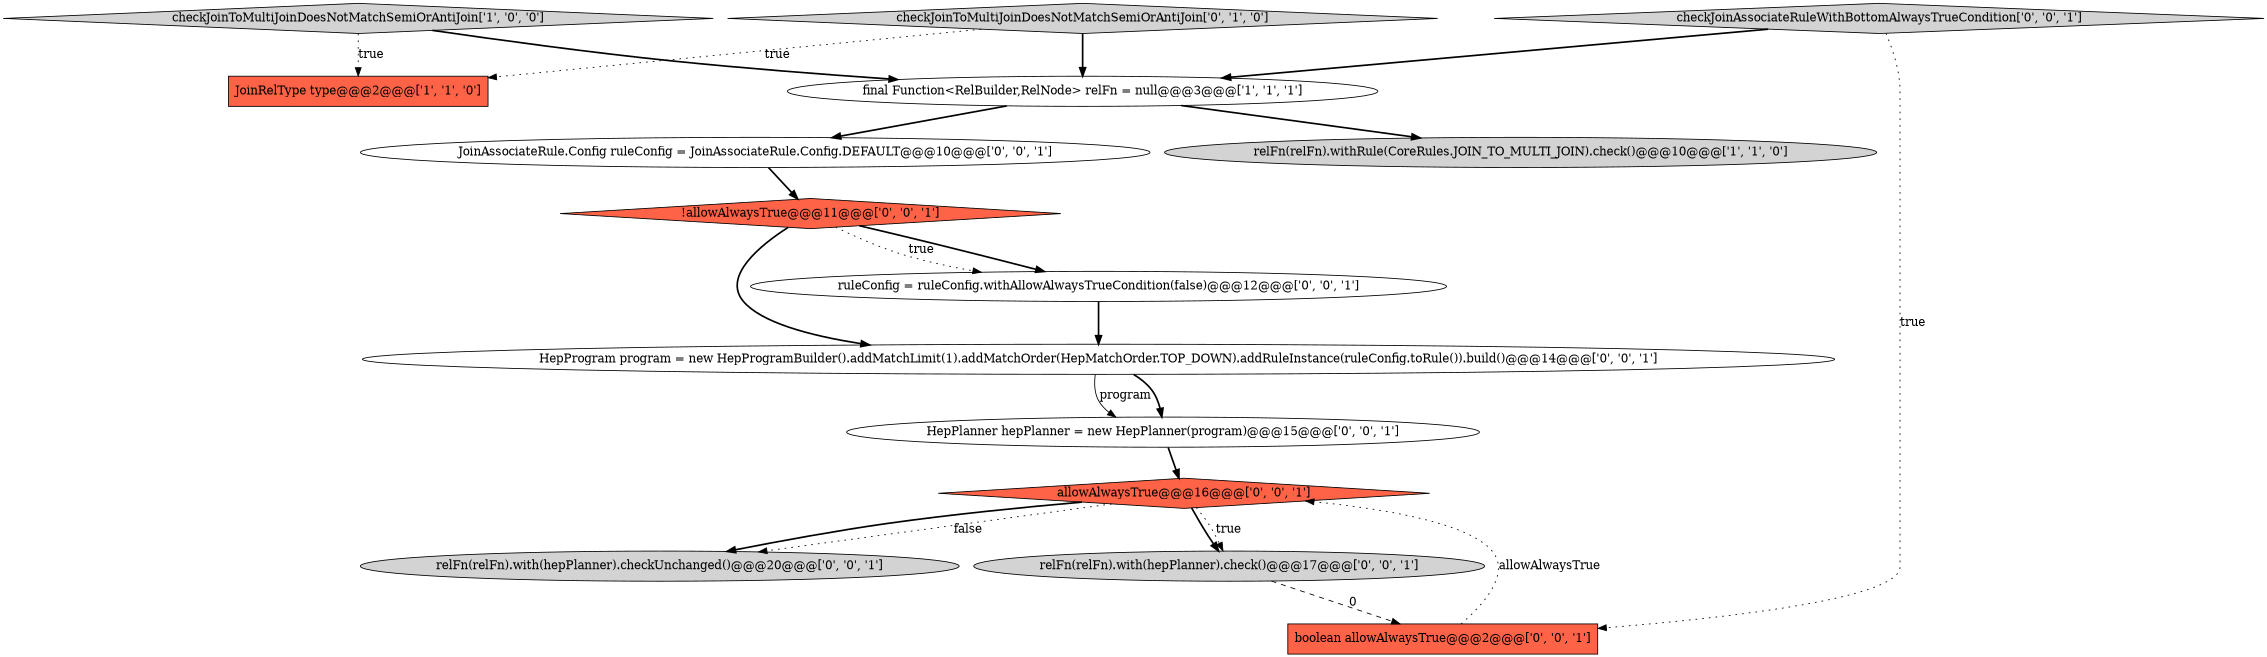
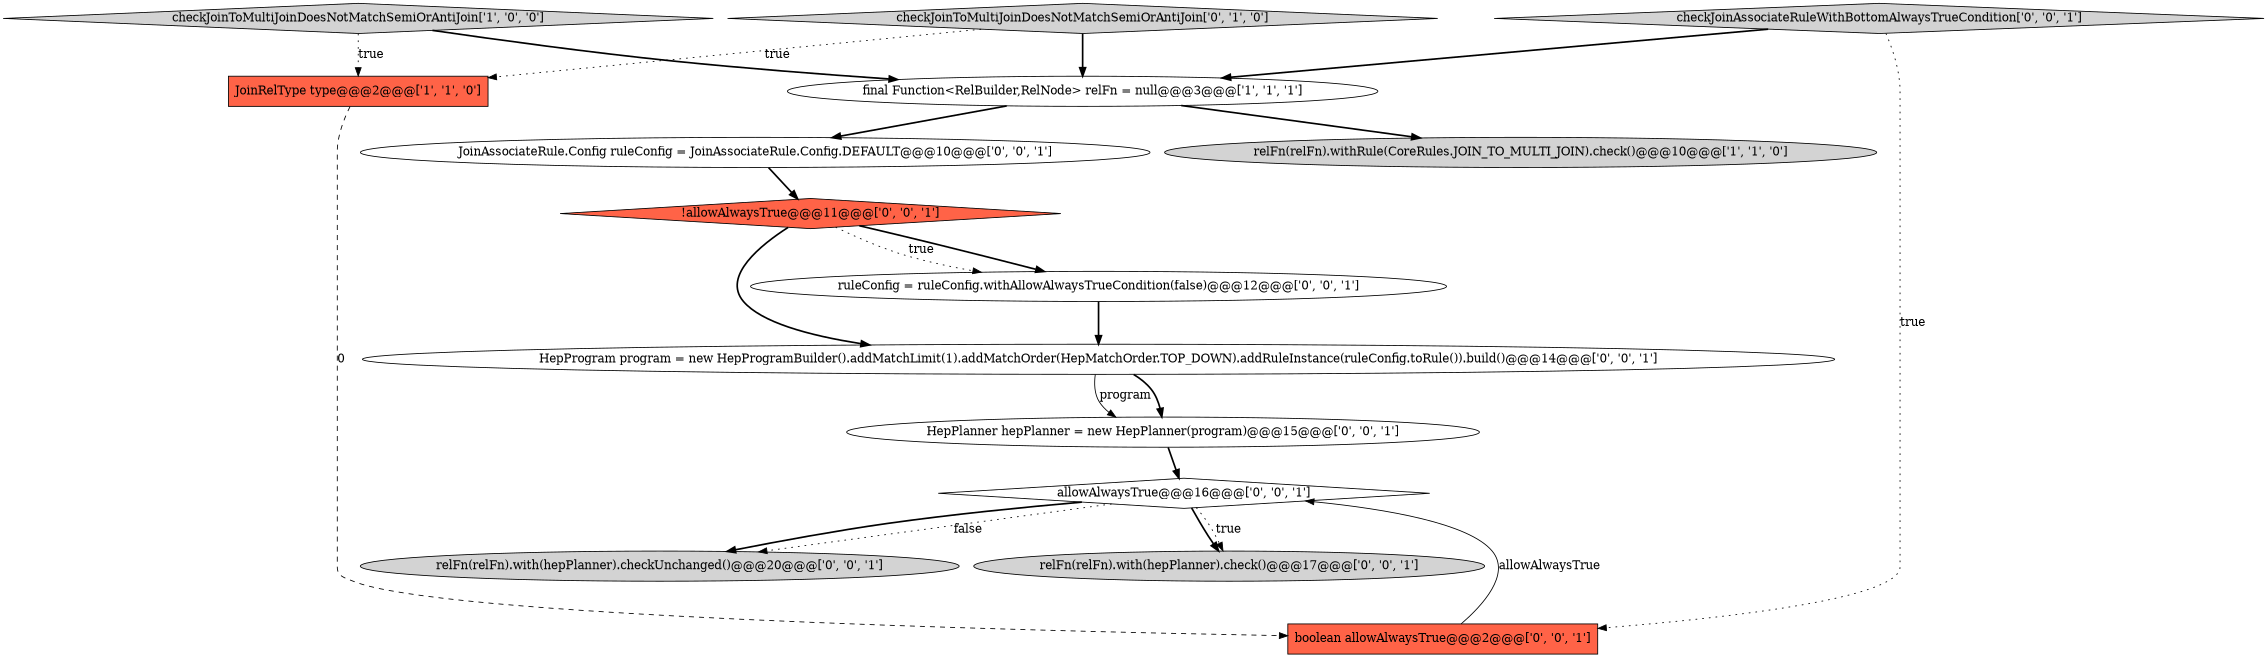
node "allowAlwaysTrue@@@16@@@['0', '0', '1']": fillcolor tomato -> white
edge "boolean allowAlwaysTrue@@@2@@@['0', '0', '1']" -> "allowAlwaysTrue@@@16@@@['0', '0', '1']": style dotted -> solid
edge "relFn(relFn).with(hepPlanner).check()@@@17@@@['0', '0', '1']" -> "boolean allowAlwaysTrue@@@2@@@['0', '0', '1']": now "JoinRelType type@@@2@@@['1', '1', '0']" -> "boolean allowAlwaysTrue@@@2@@@['0', '0', '1']"
